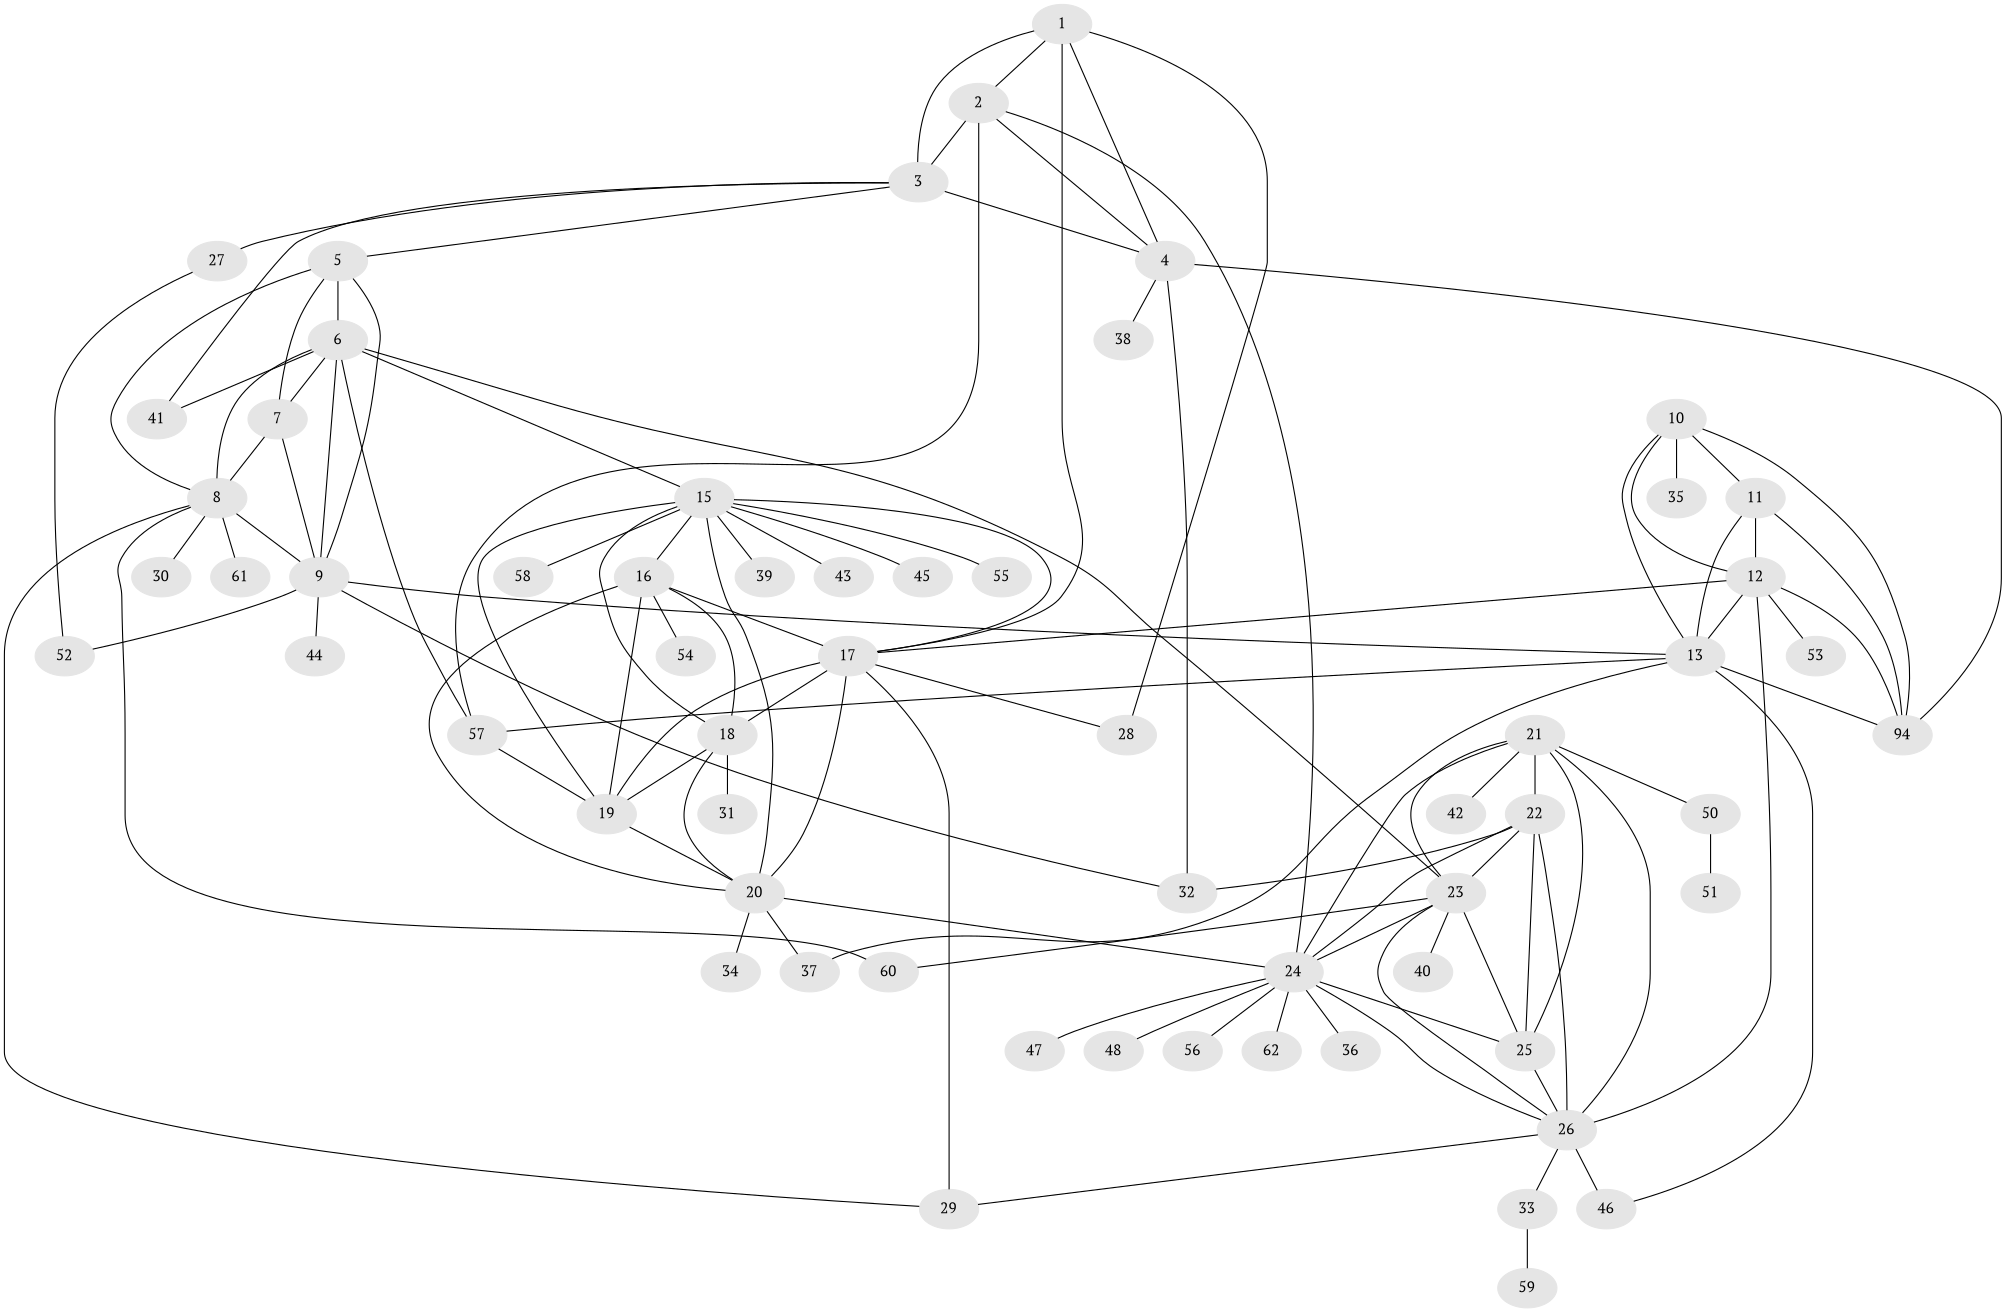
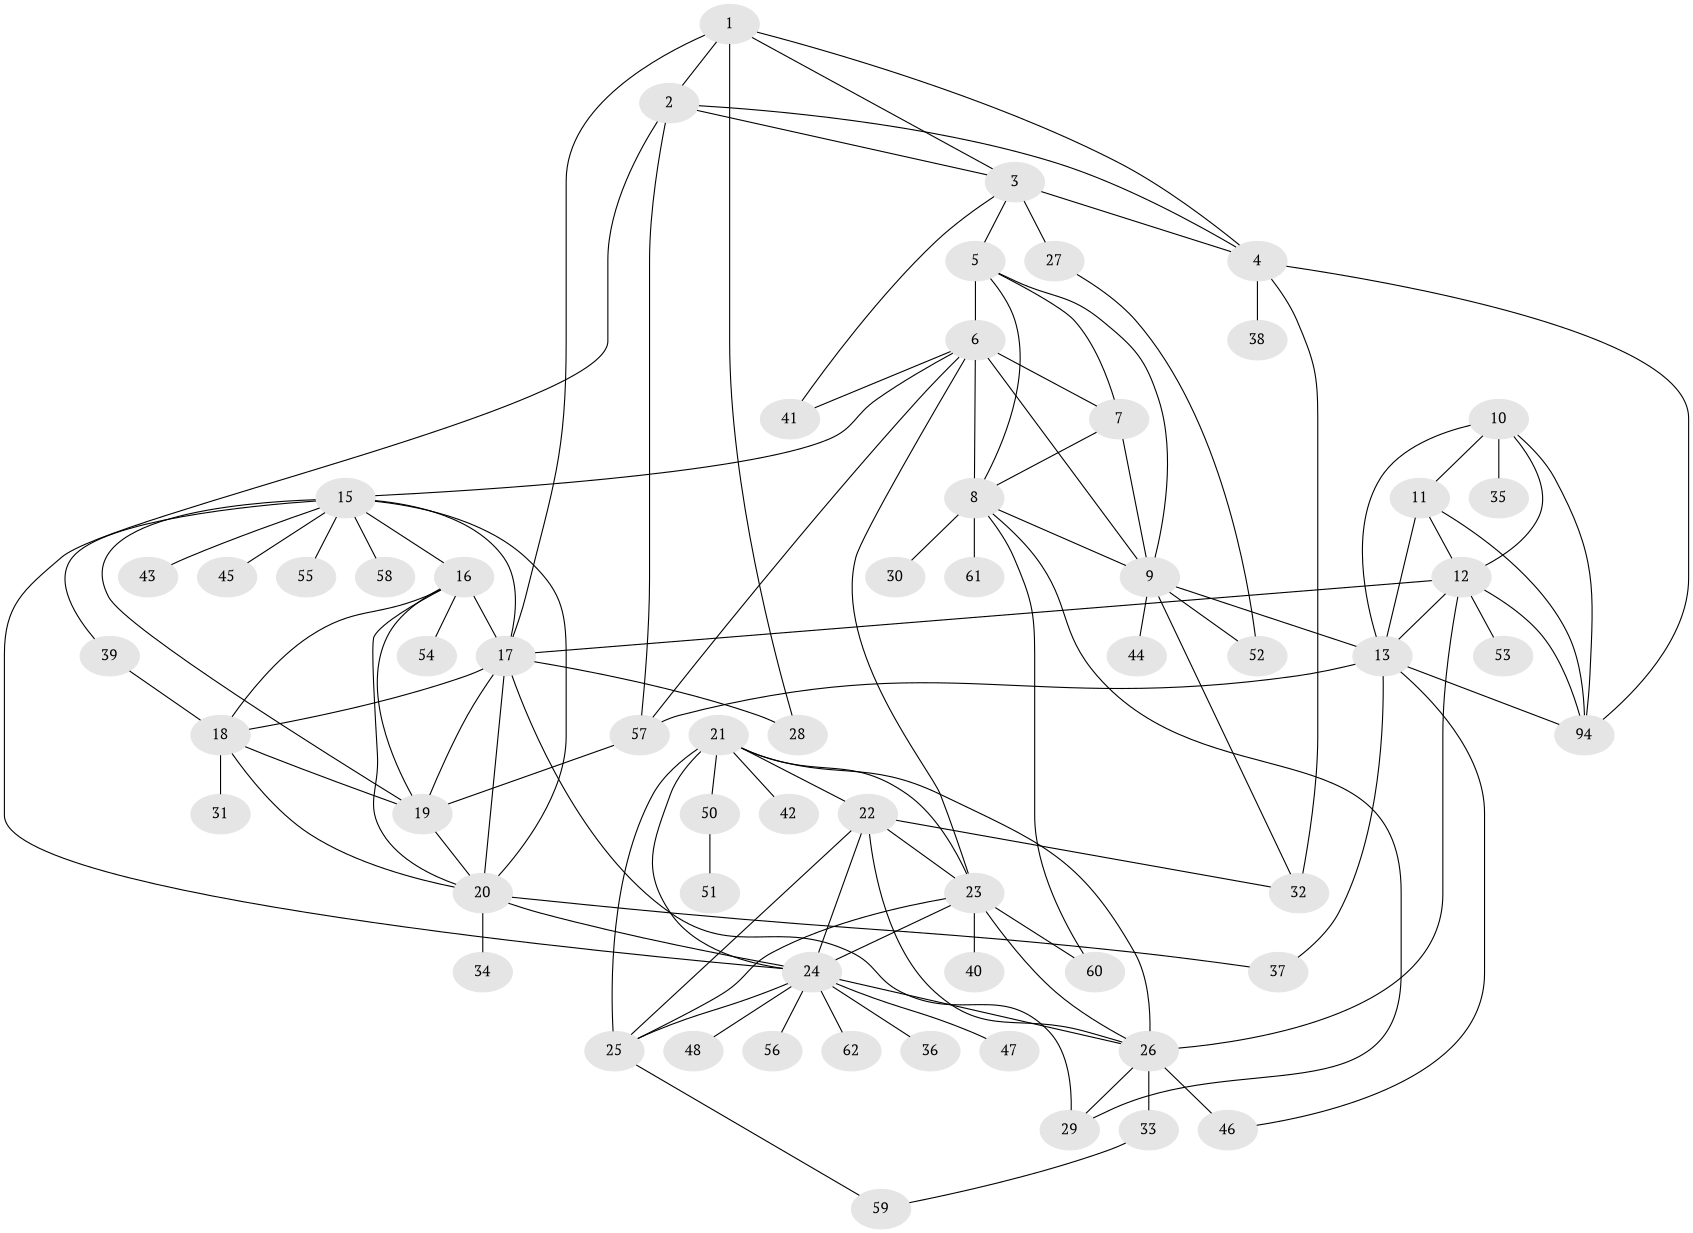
edge "15" -- "18": now "39" -- "18"
edge "25" -- "26": now "25" -- "59"
